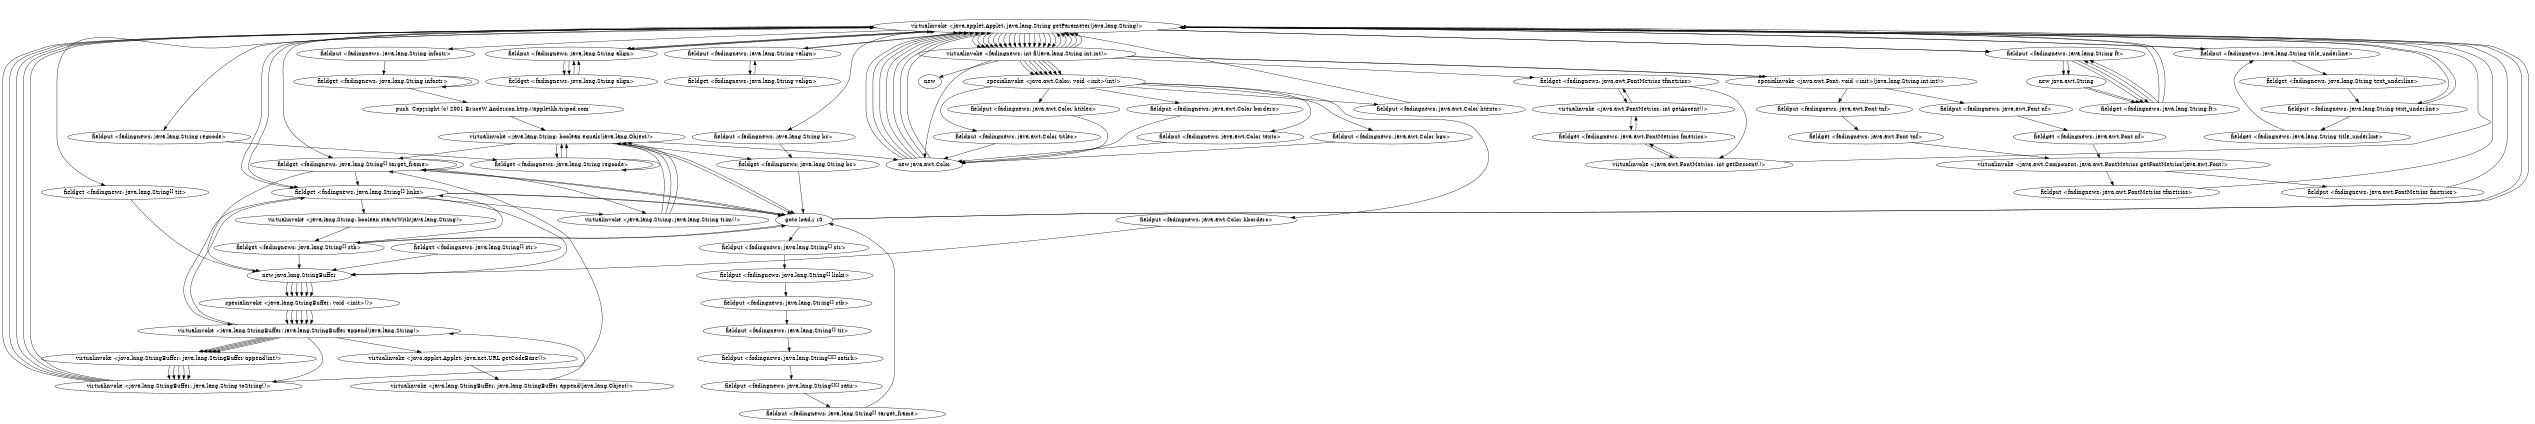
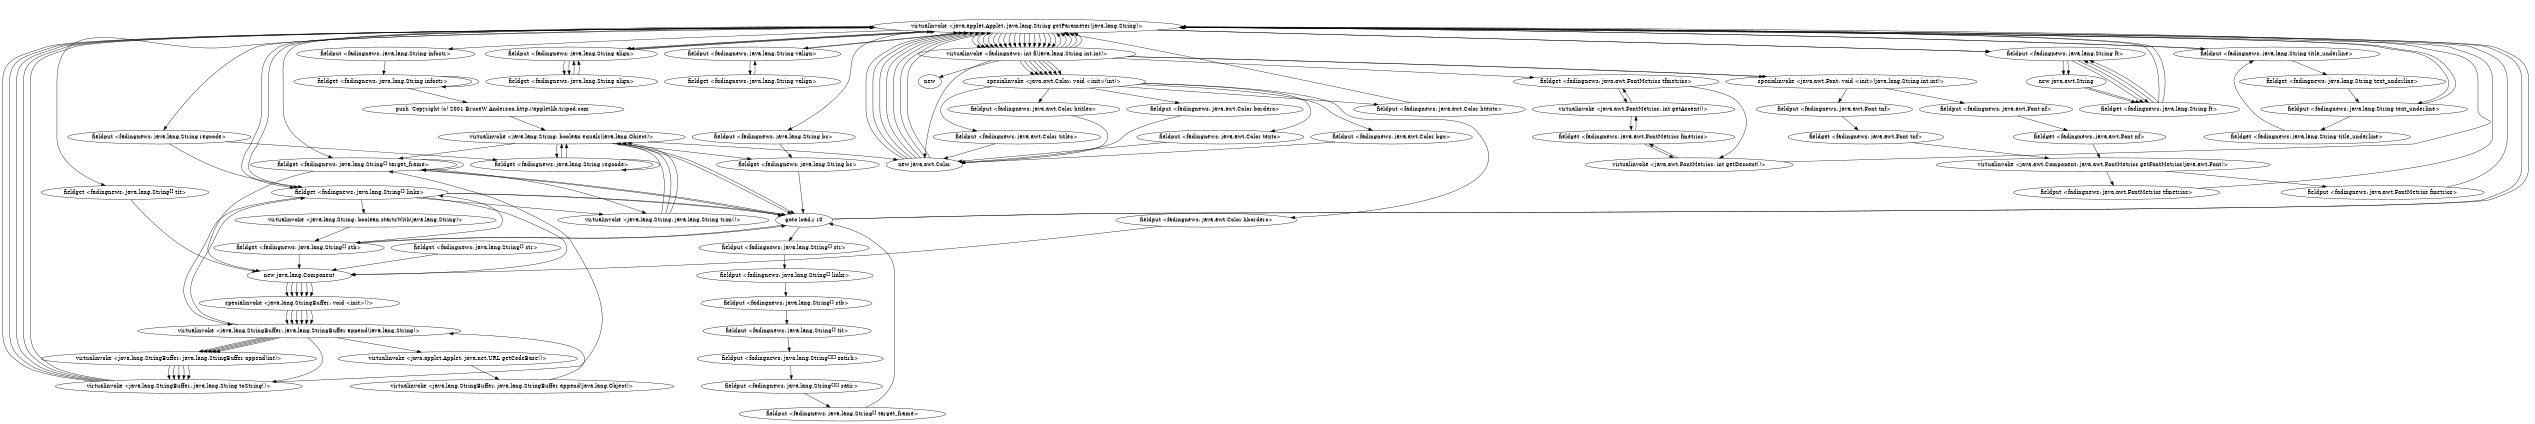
edge "fieldget <fadingnews: java.lang.String[] target_frame>" -> "fieldget <fadingnews: java.lang.String[] links>": now "fieldput <fadingnews: java.lang.String regcode>" -> "fieldget <fadingnews: java.lang.String[] links>"
node "new java.lang.StringBuffer": label "new java.lang.StringBuffer" -> "new java.lang.Component"
